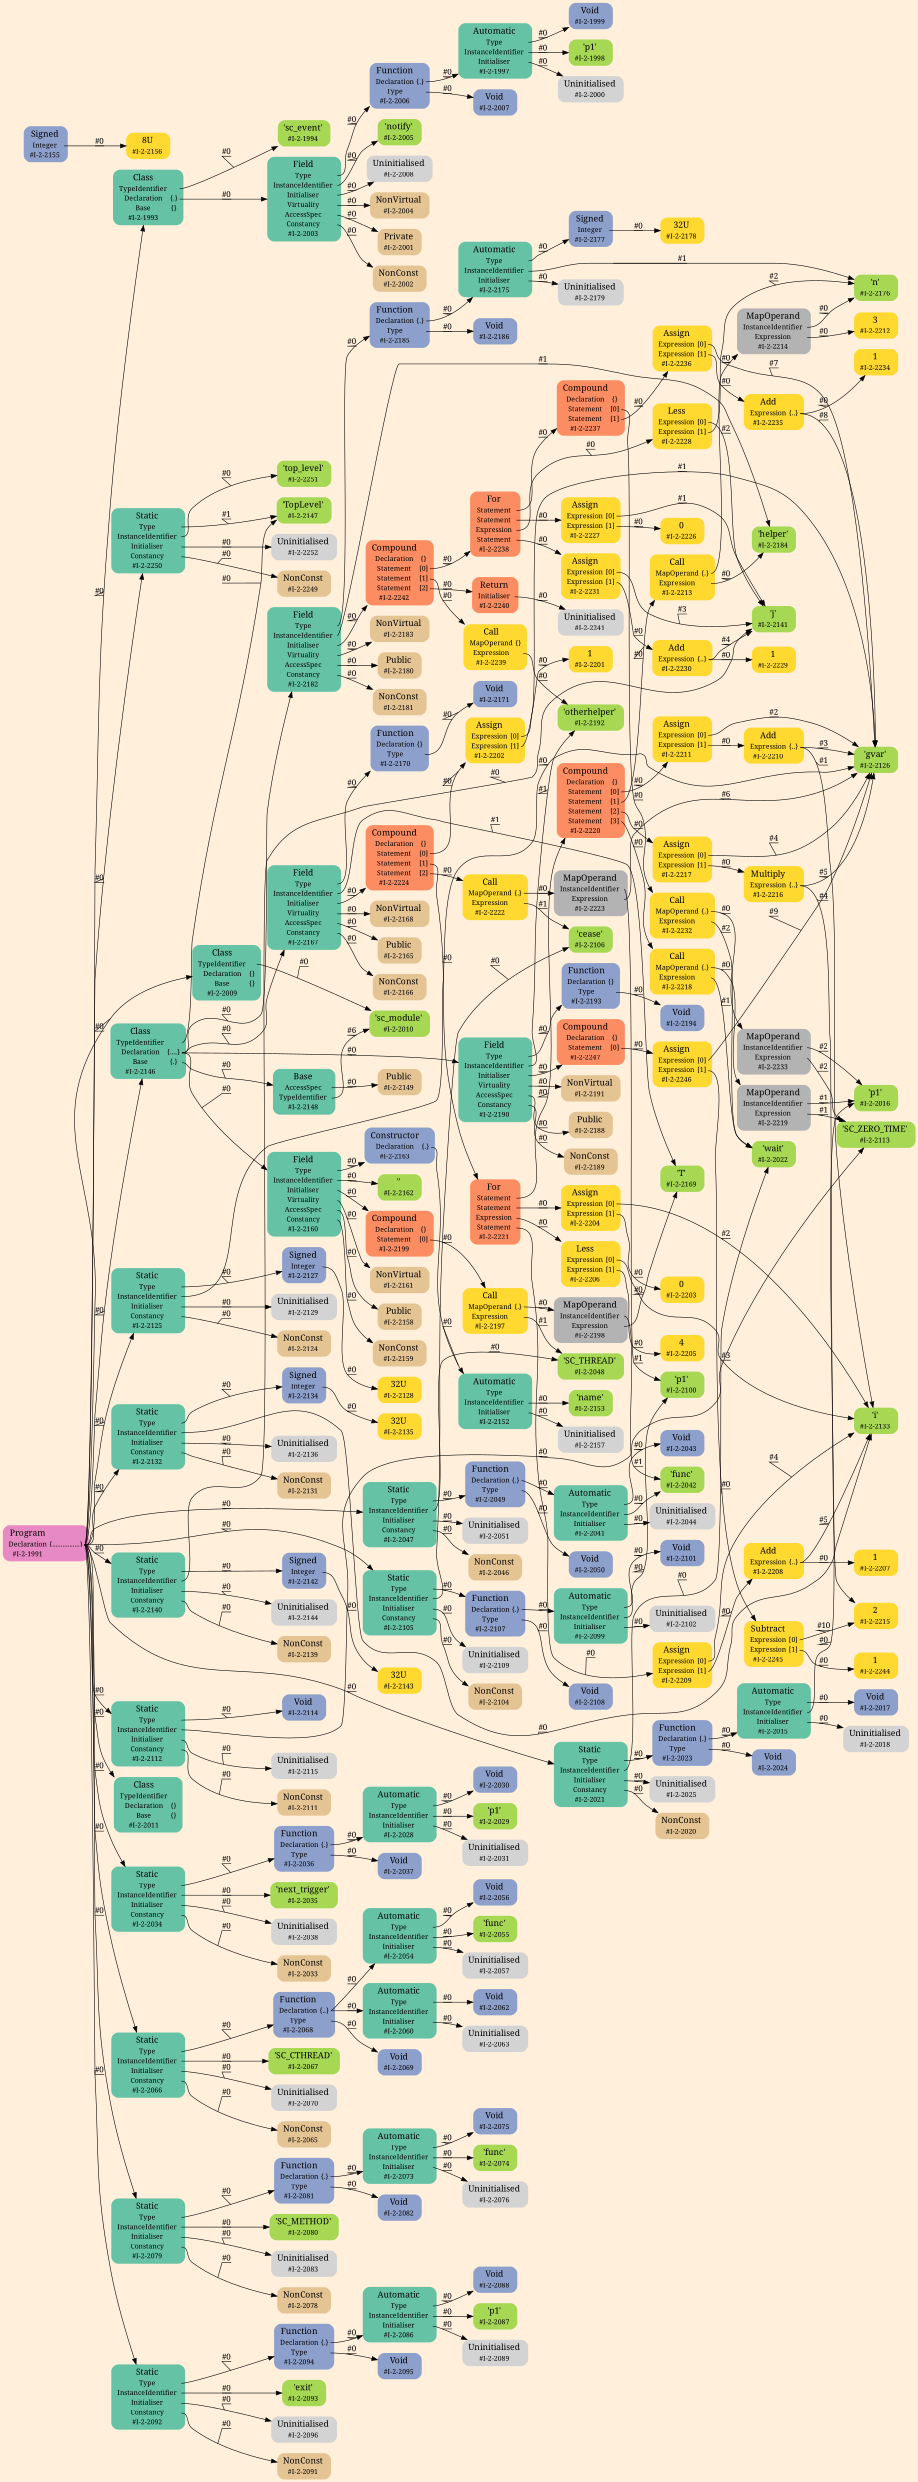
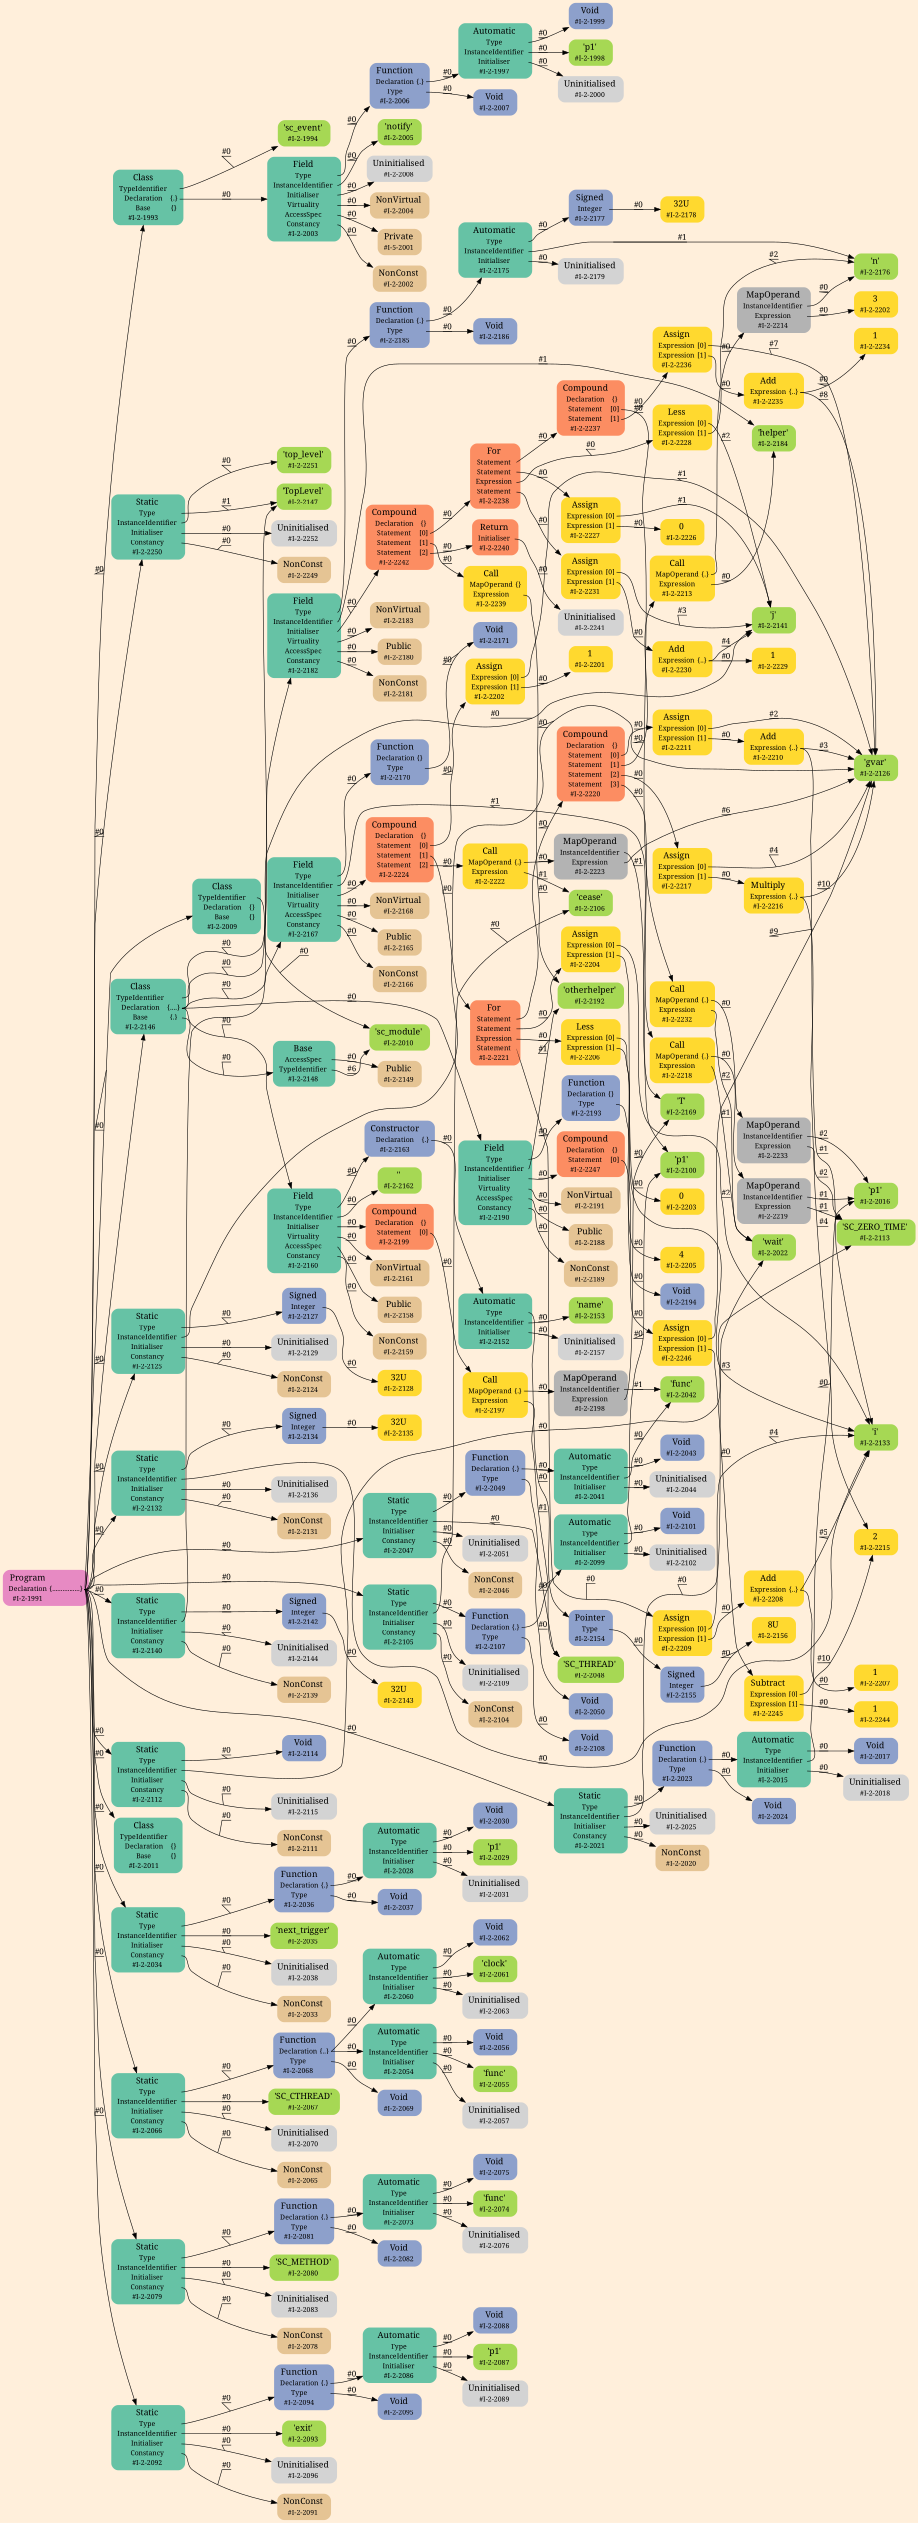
node "Private": text "#I-2-2001" -> "#I-5-2001"
node "3": text "#I-2-2212" -> "#I-2-2202"
edge "Multiply" -> "'gvar'": label "#5" -> "#10"
node "Pointer": added
node "'clock'": added
